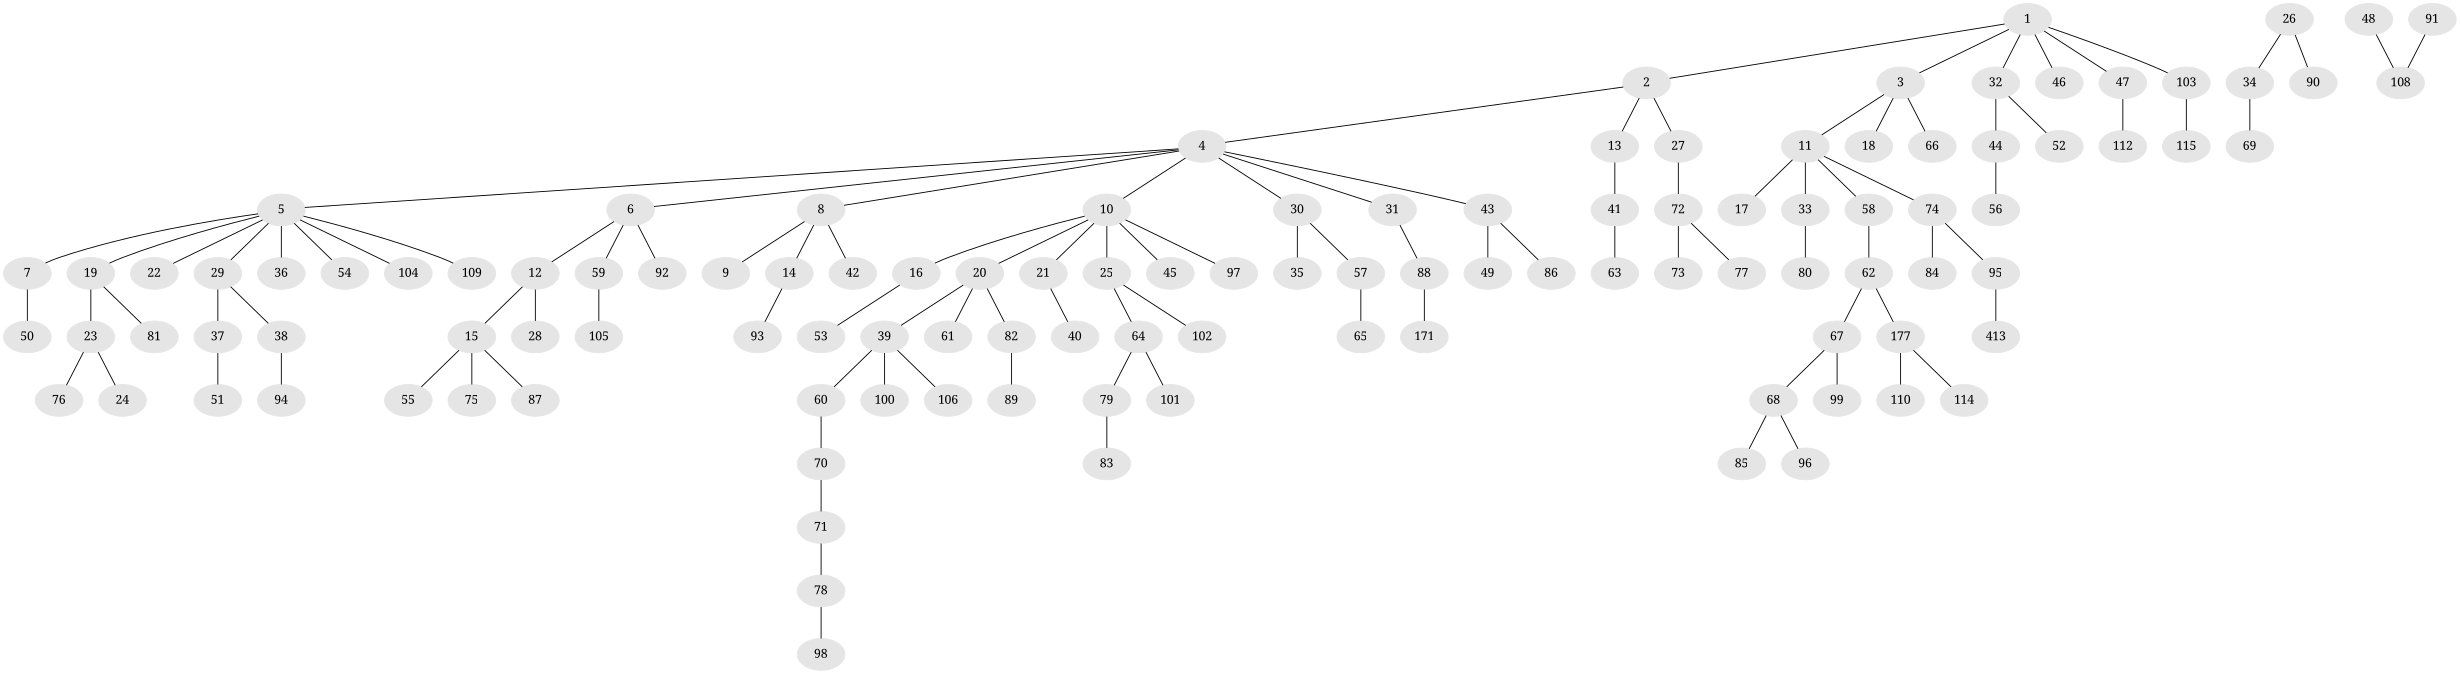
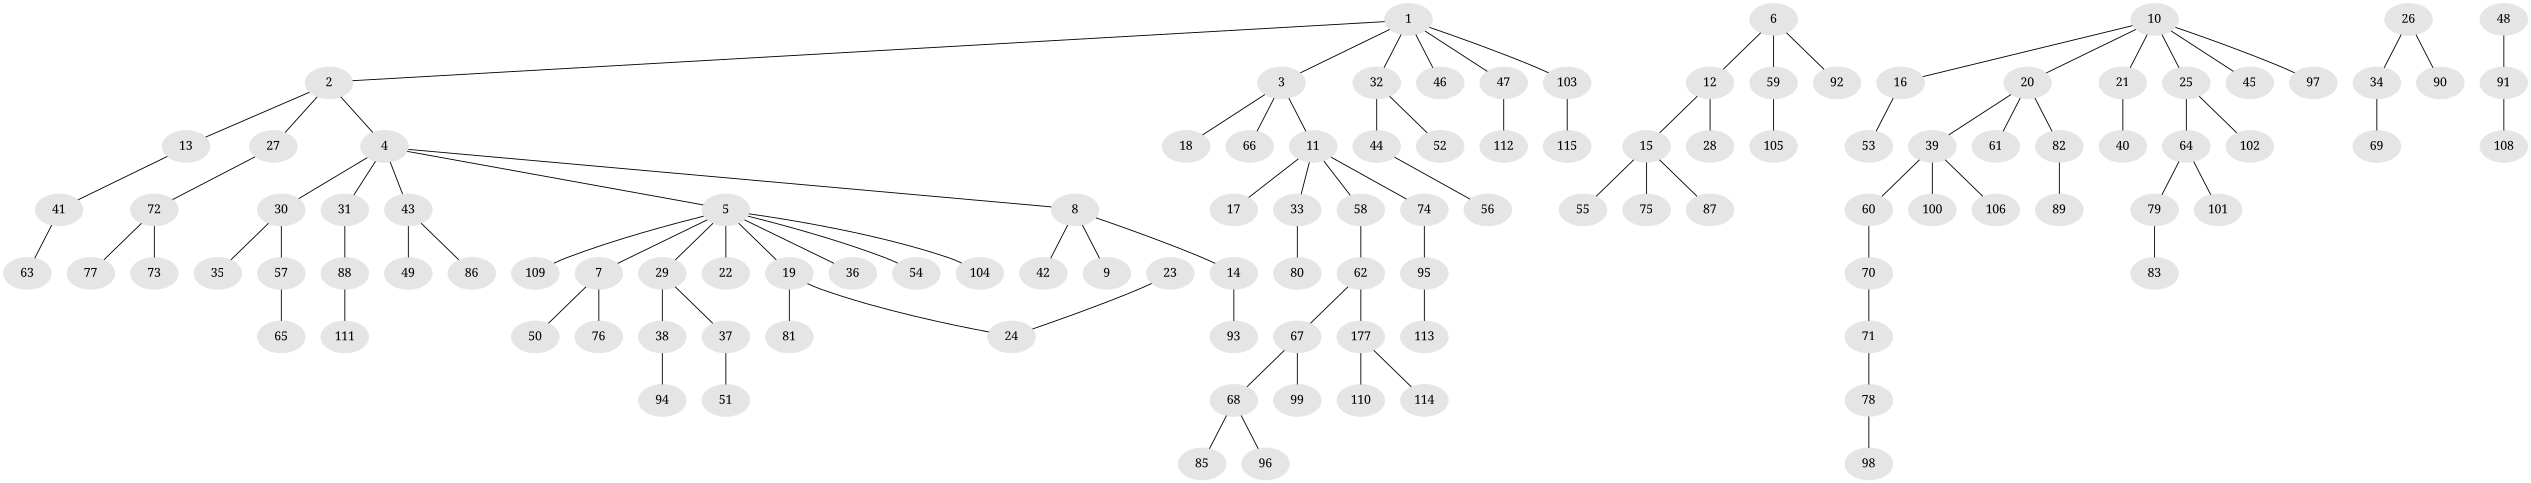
edge "48" -- "108": now "48" -- "91"
edge "4" -- "6": removed
edge "4" -- "10": removed
node "84": removed
edge "19" -- "23": now "19" -- "24"
node "171": label "171" -> "111"
node "413": label "413" -> "113"
edge "23" -- "76": now "7" -- "76"
